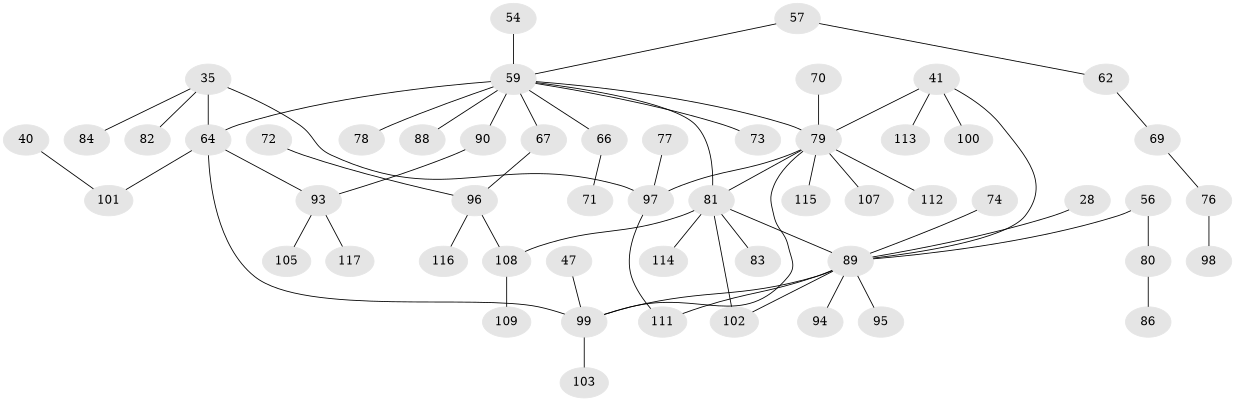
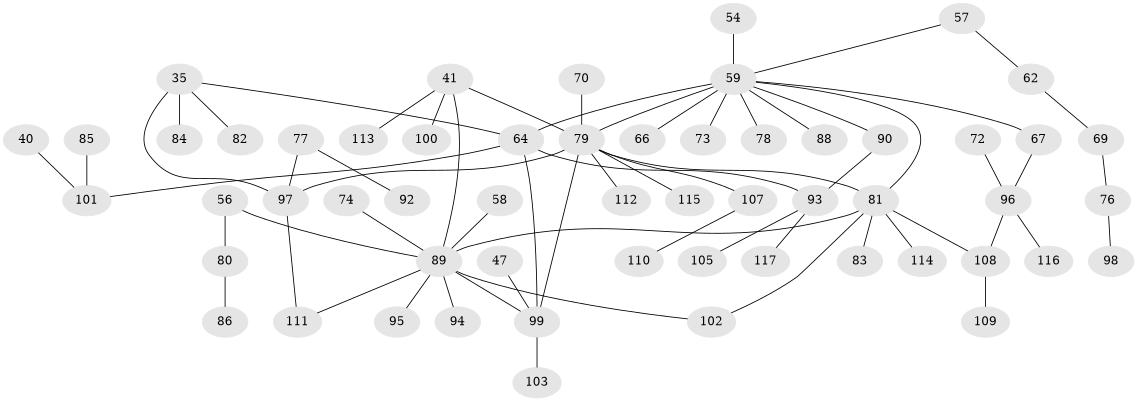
node "85": added
node "92": added
node "71": removed
node "28": label "28" -> "58"
node "110": added
